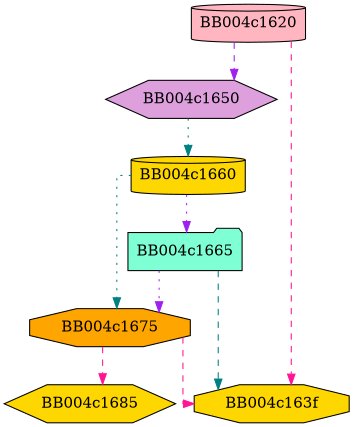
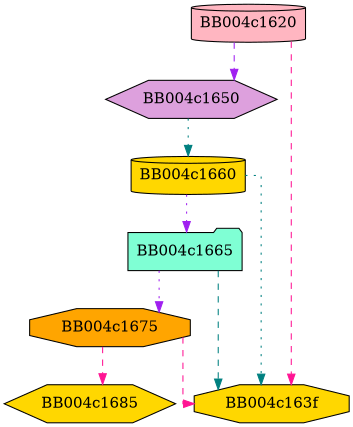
edge "BB004c1660" -> "BB004c1675": now "BB004c1660" -> "BB004c163f"
